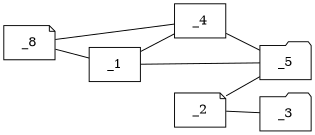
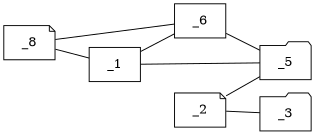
node "_4": label "_4" -> "_6"
